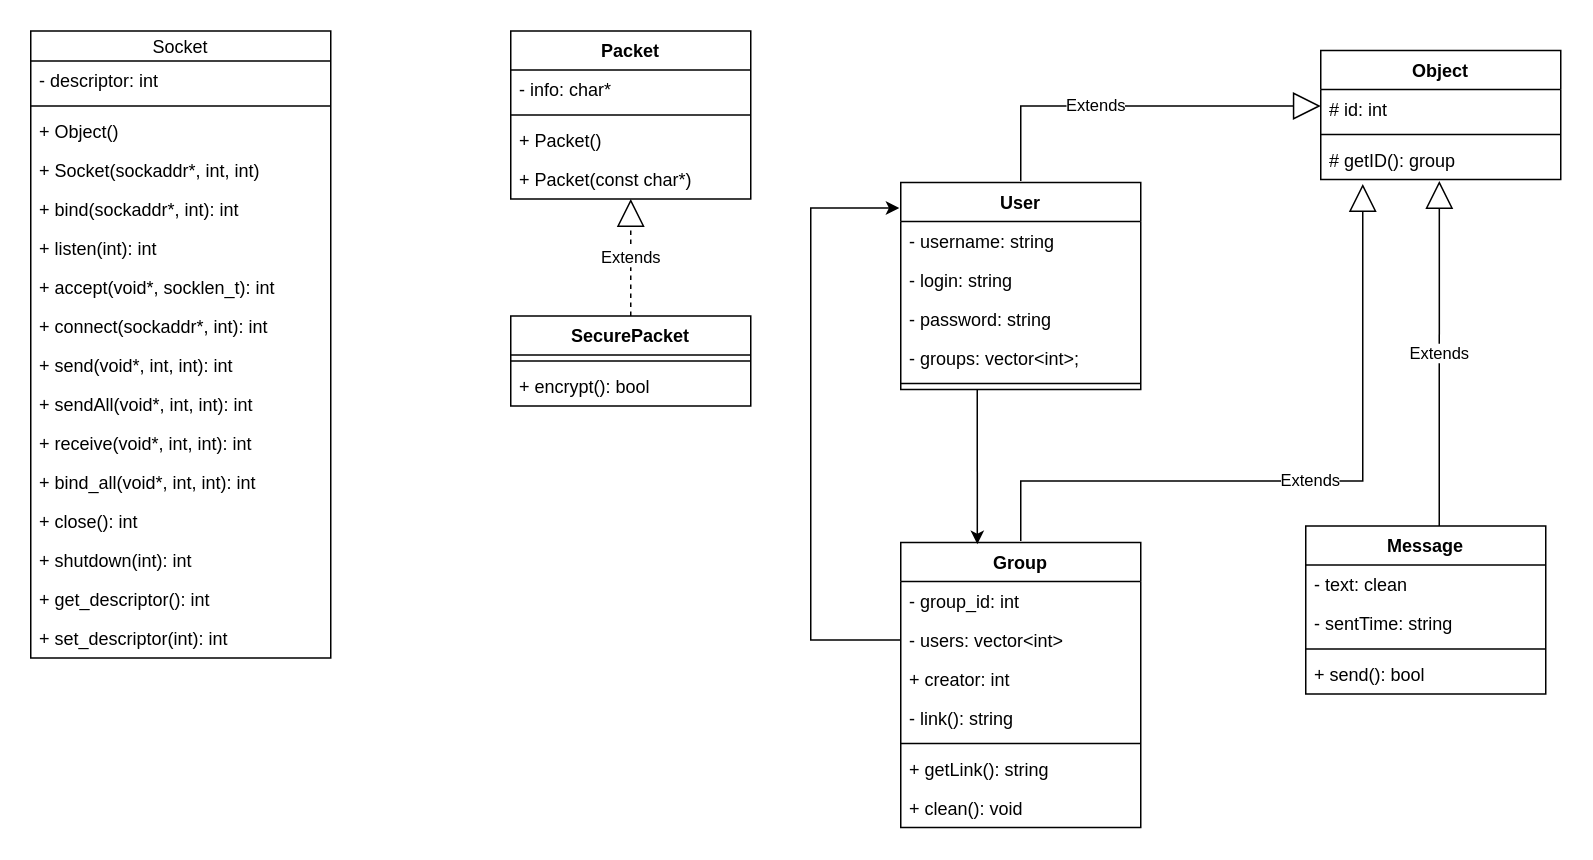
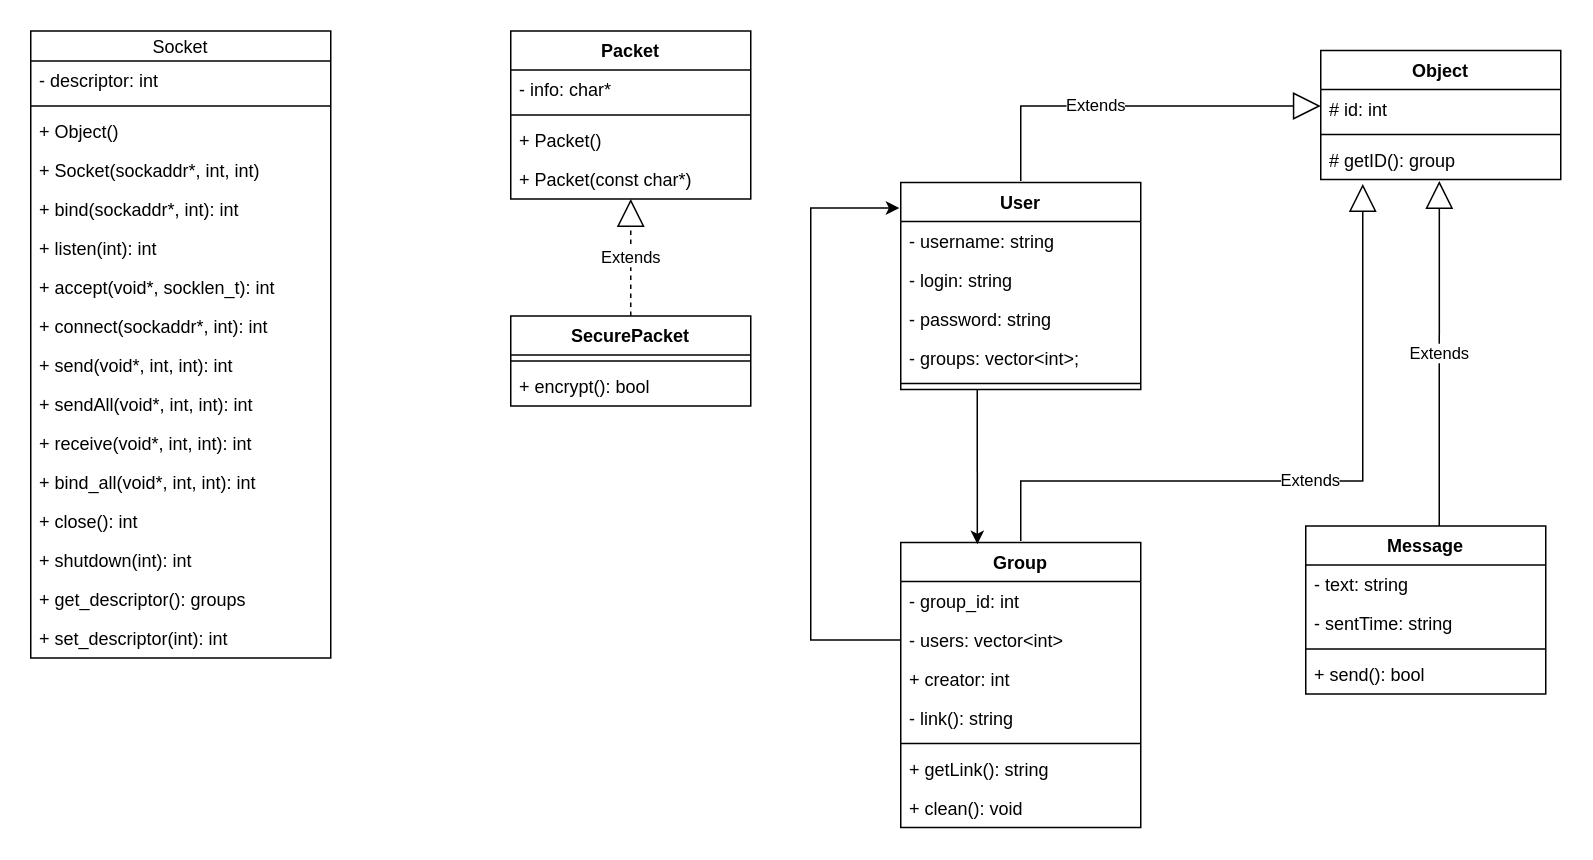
node "- text: clean": label "- text: clean" -> "- text: string"
node "+ get_descriptor(): int": label "+ get_descriptor(): int" -> "+ get_descriptor(): groups"
